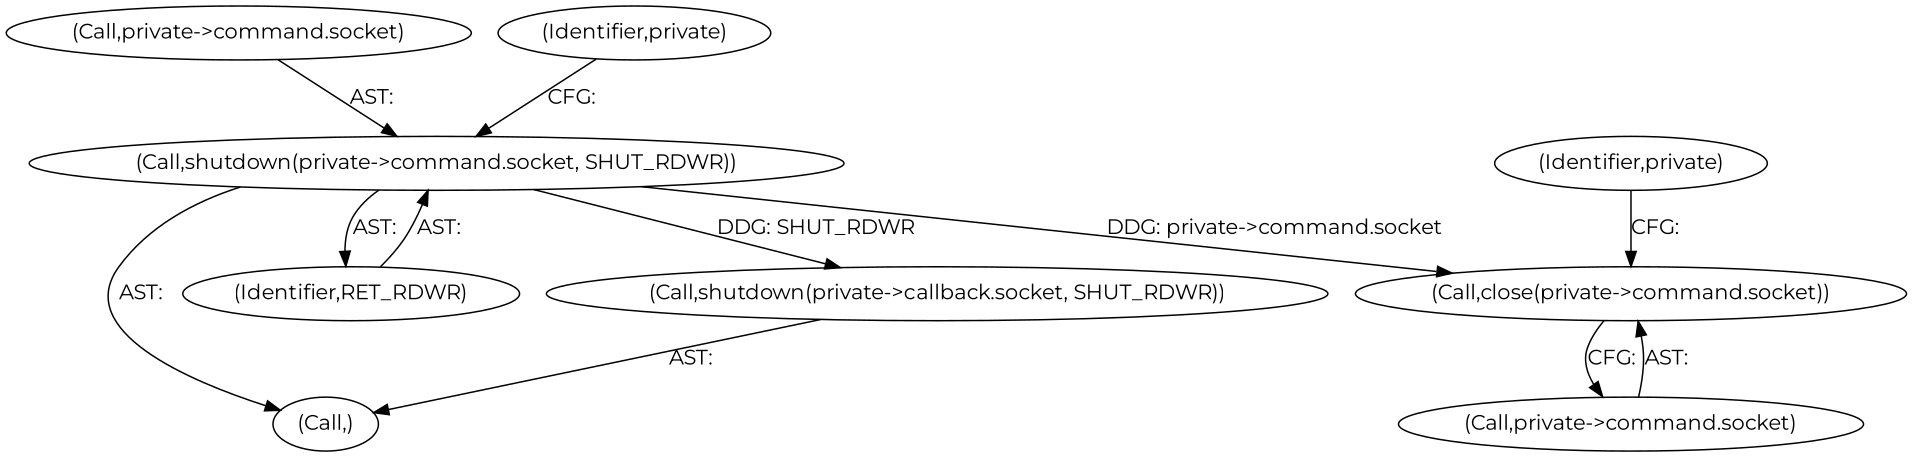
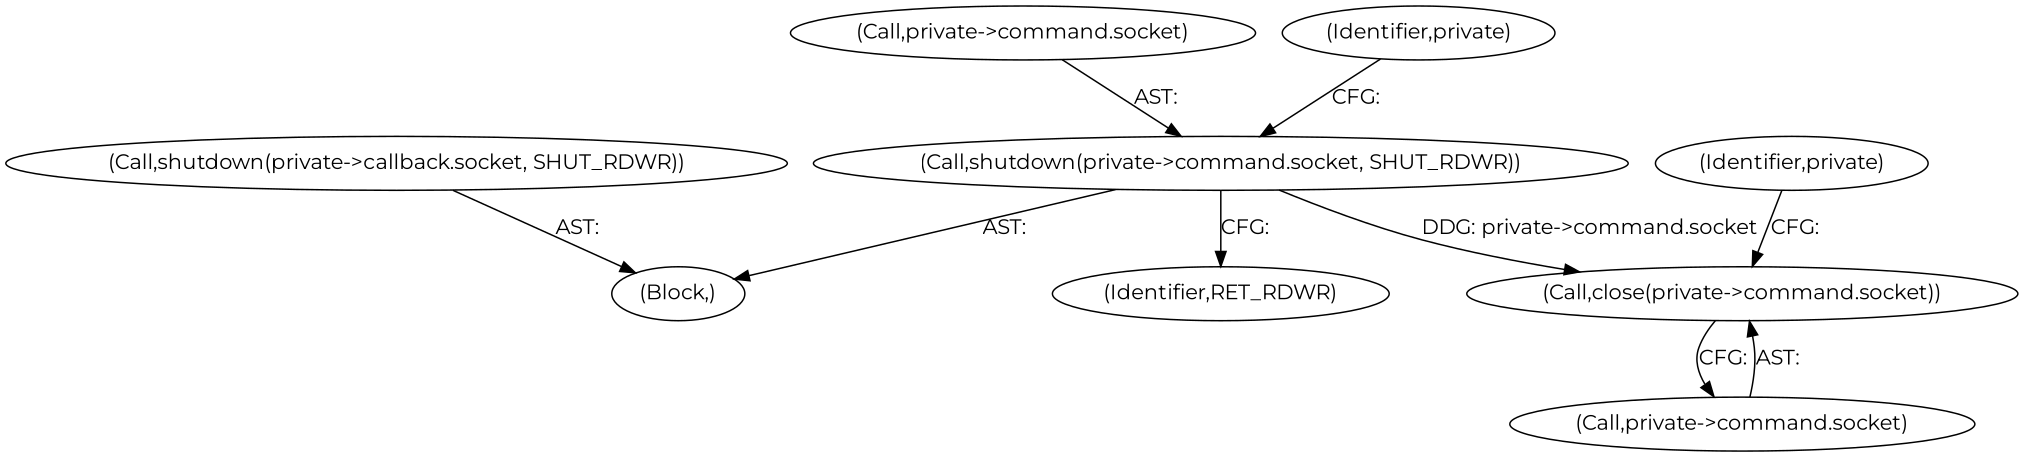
edge "(Call,shutdown(private->command.socket, SHUT_RDWR))" -> "(Call,shutdown(private->callback.socket, SHUT_RDWR))": removed, label "DDG: SHUT_RDWR"
edge "(Call,shutdown(private->command.socket, SHUT_RDWR))" -> "(Identifier,RET_RDWR)": label "AST: " -> "CFG: "
edge "(Identifier,RET_RDWR)" -> "(Call,shutdown(private->command.socket, SHUT_RDWR))": removed, label "AST:"
node "(Call,)": label "(Call,)" -> "(Block,)"
